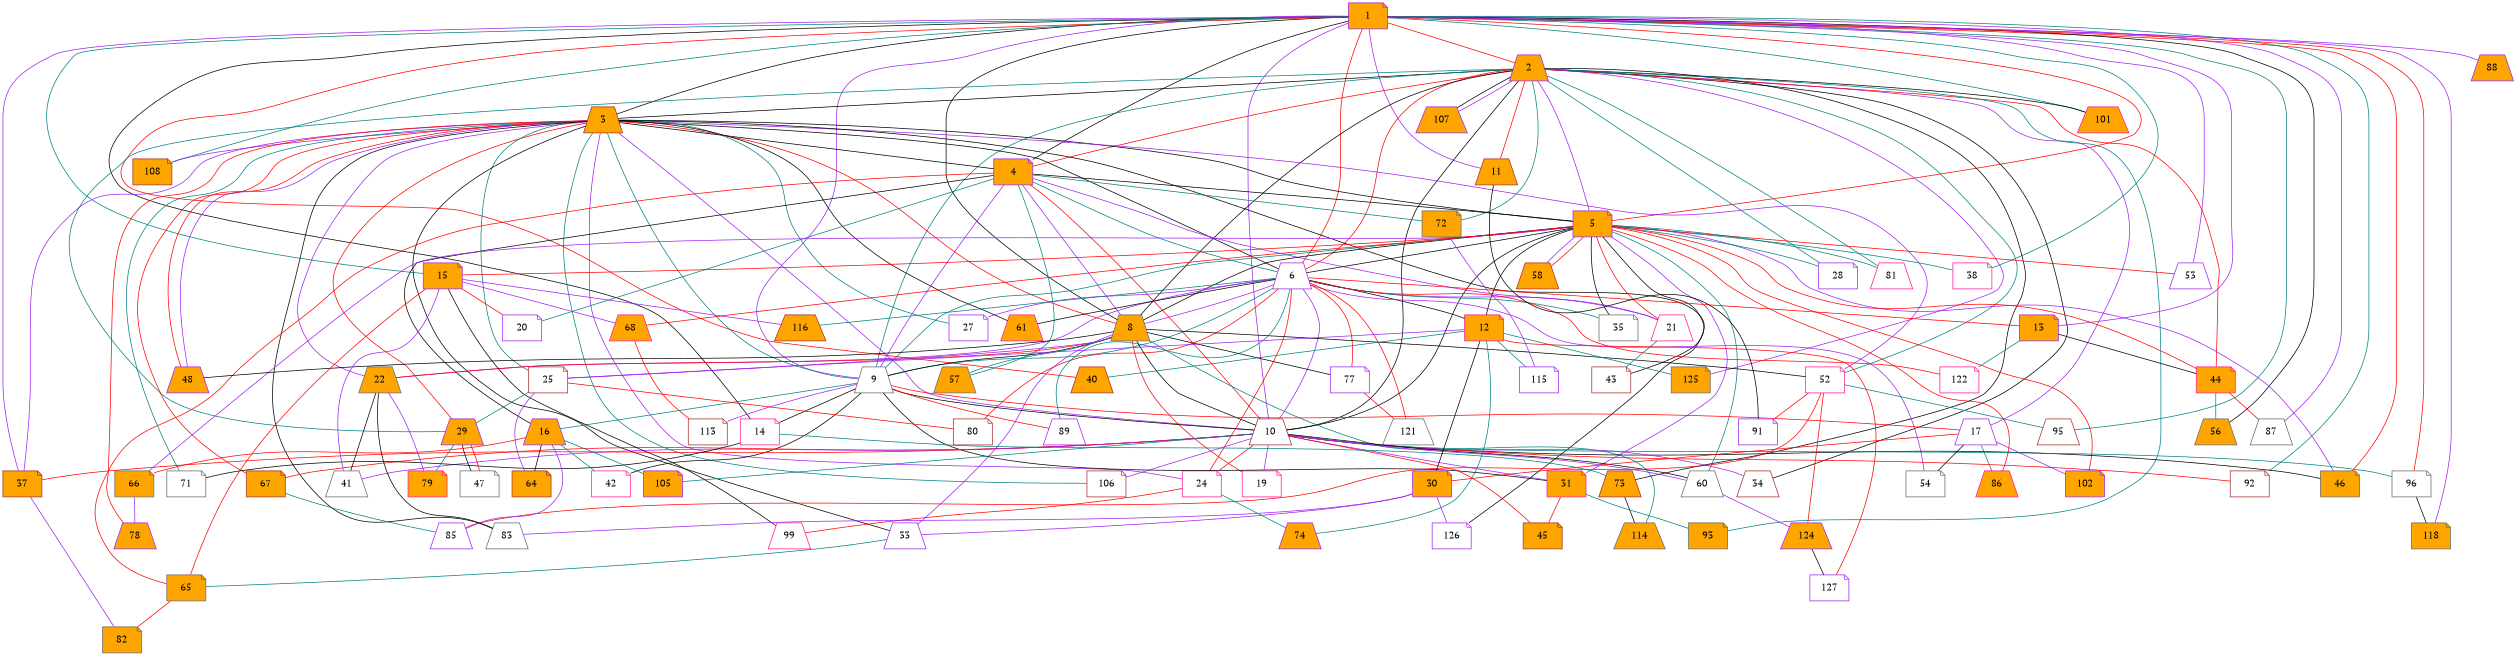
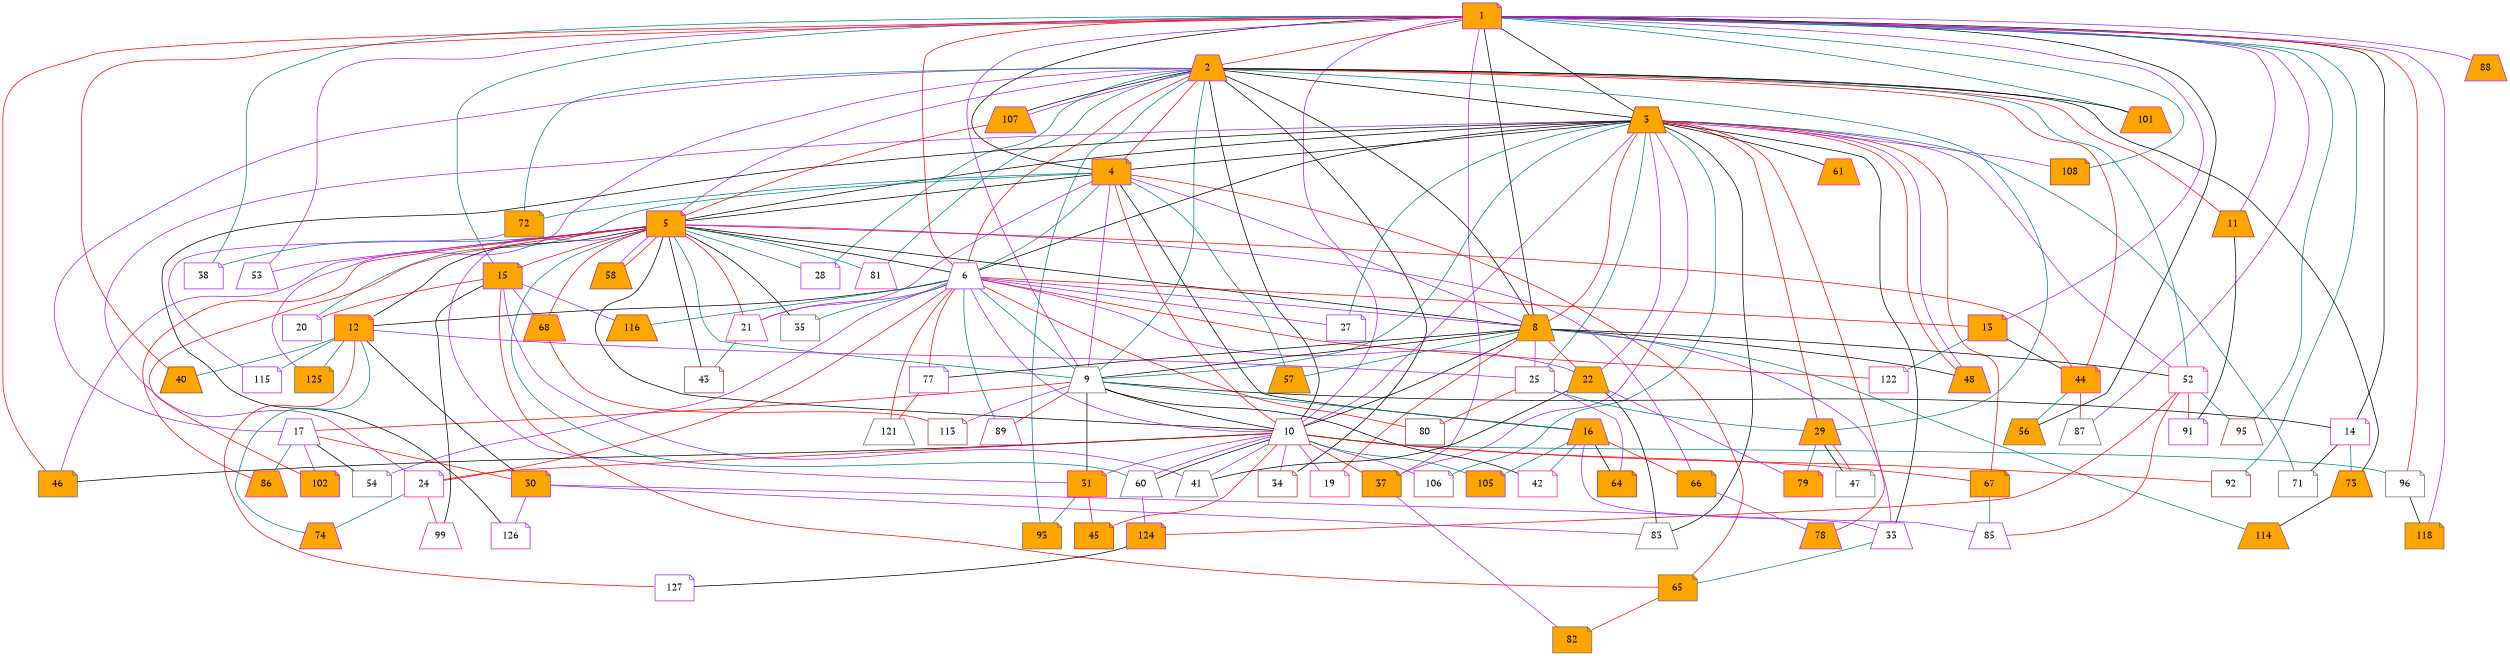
edge "1" -- "5": now "107" -- "5"
edge "5" -- "53": color red -> purple
node "38": color deeppink -> purple
edge "6" -- "61": removed
node "34": shape trapezium -> note
node "124": shape trapezium -> note
